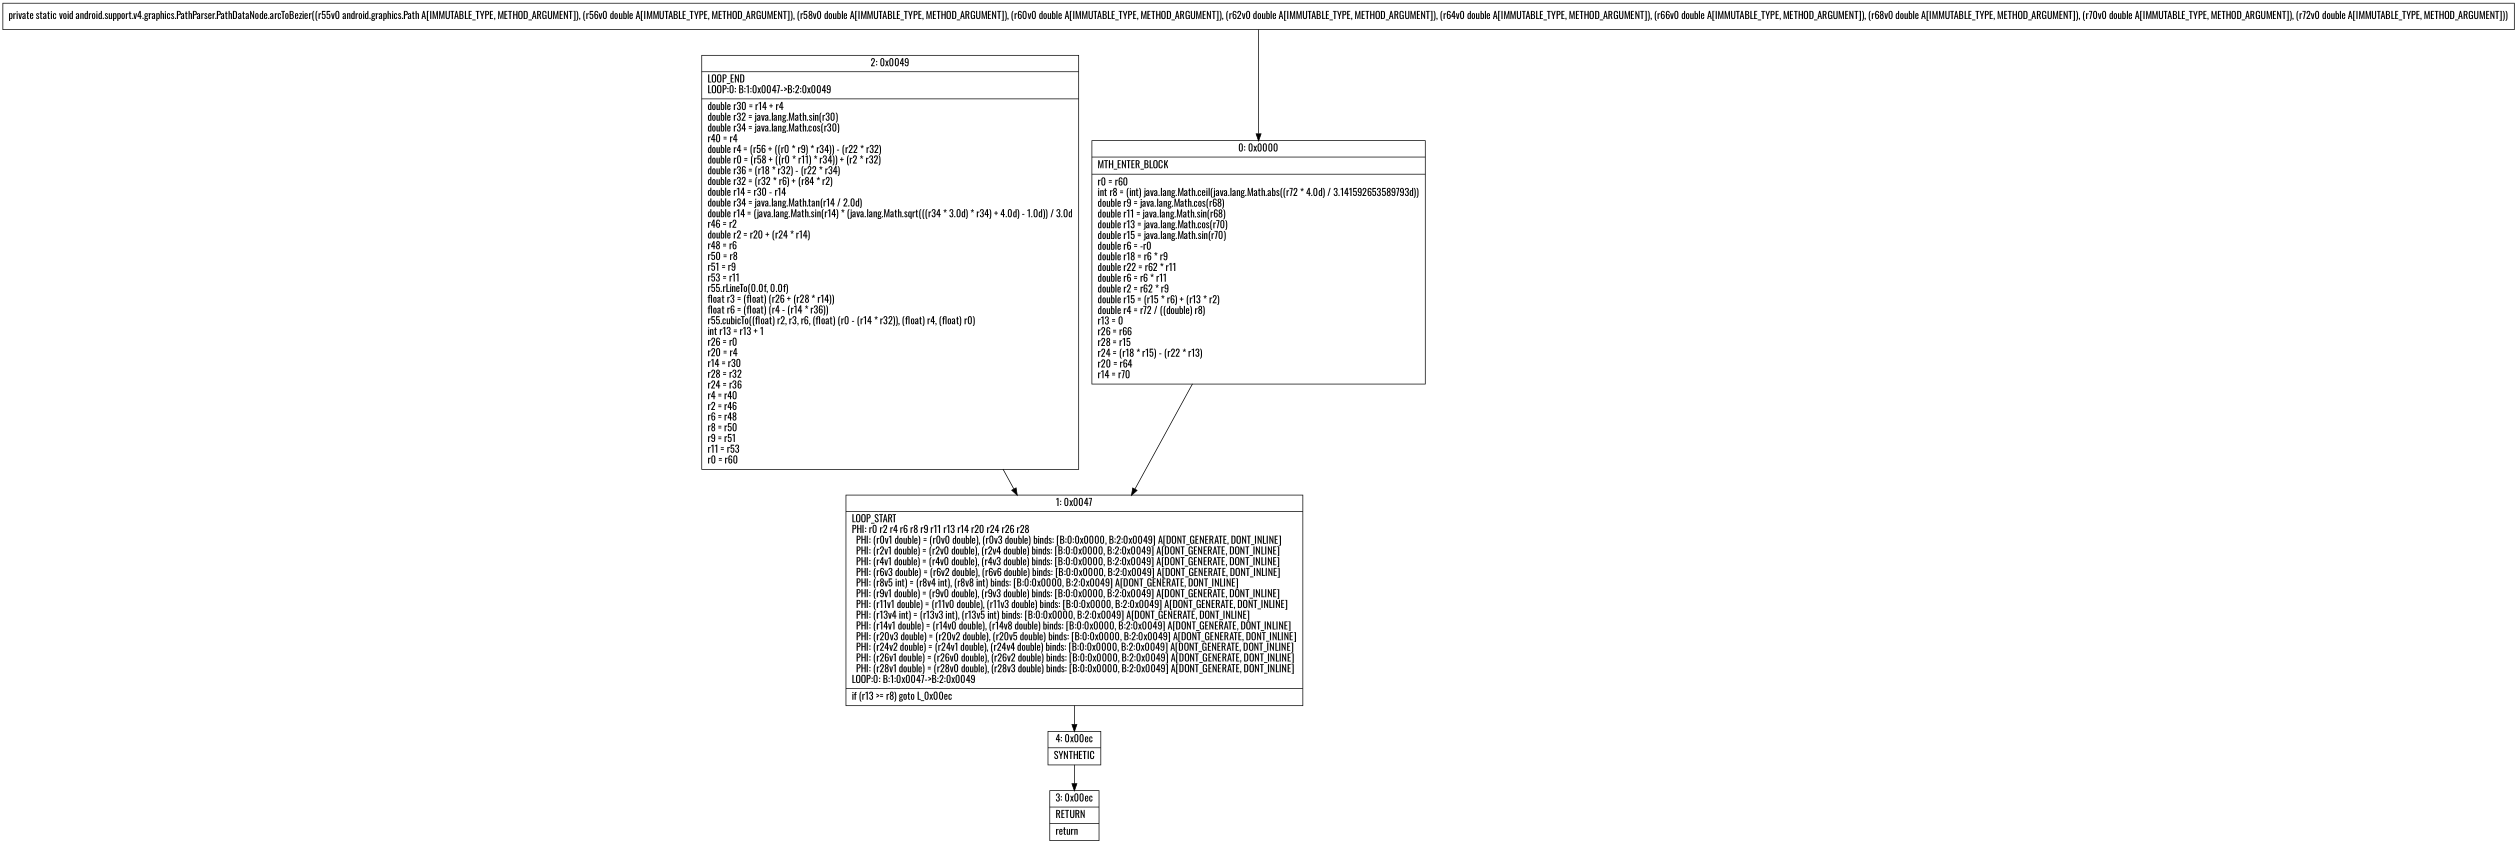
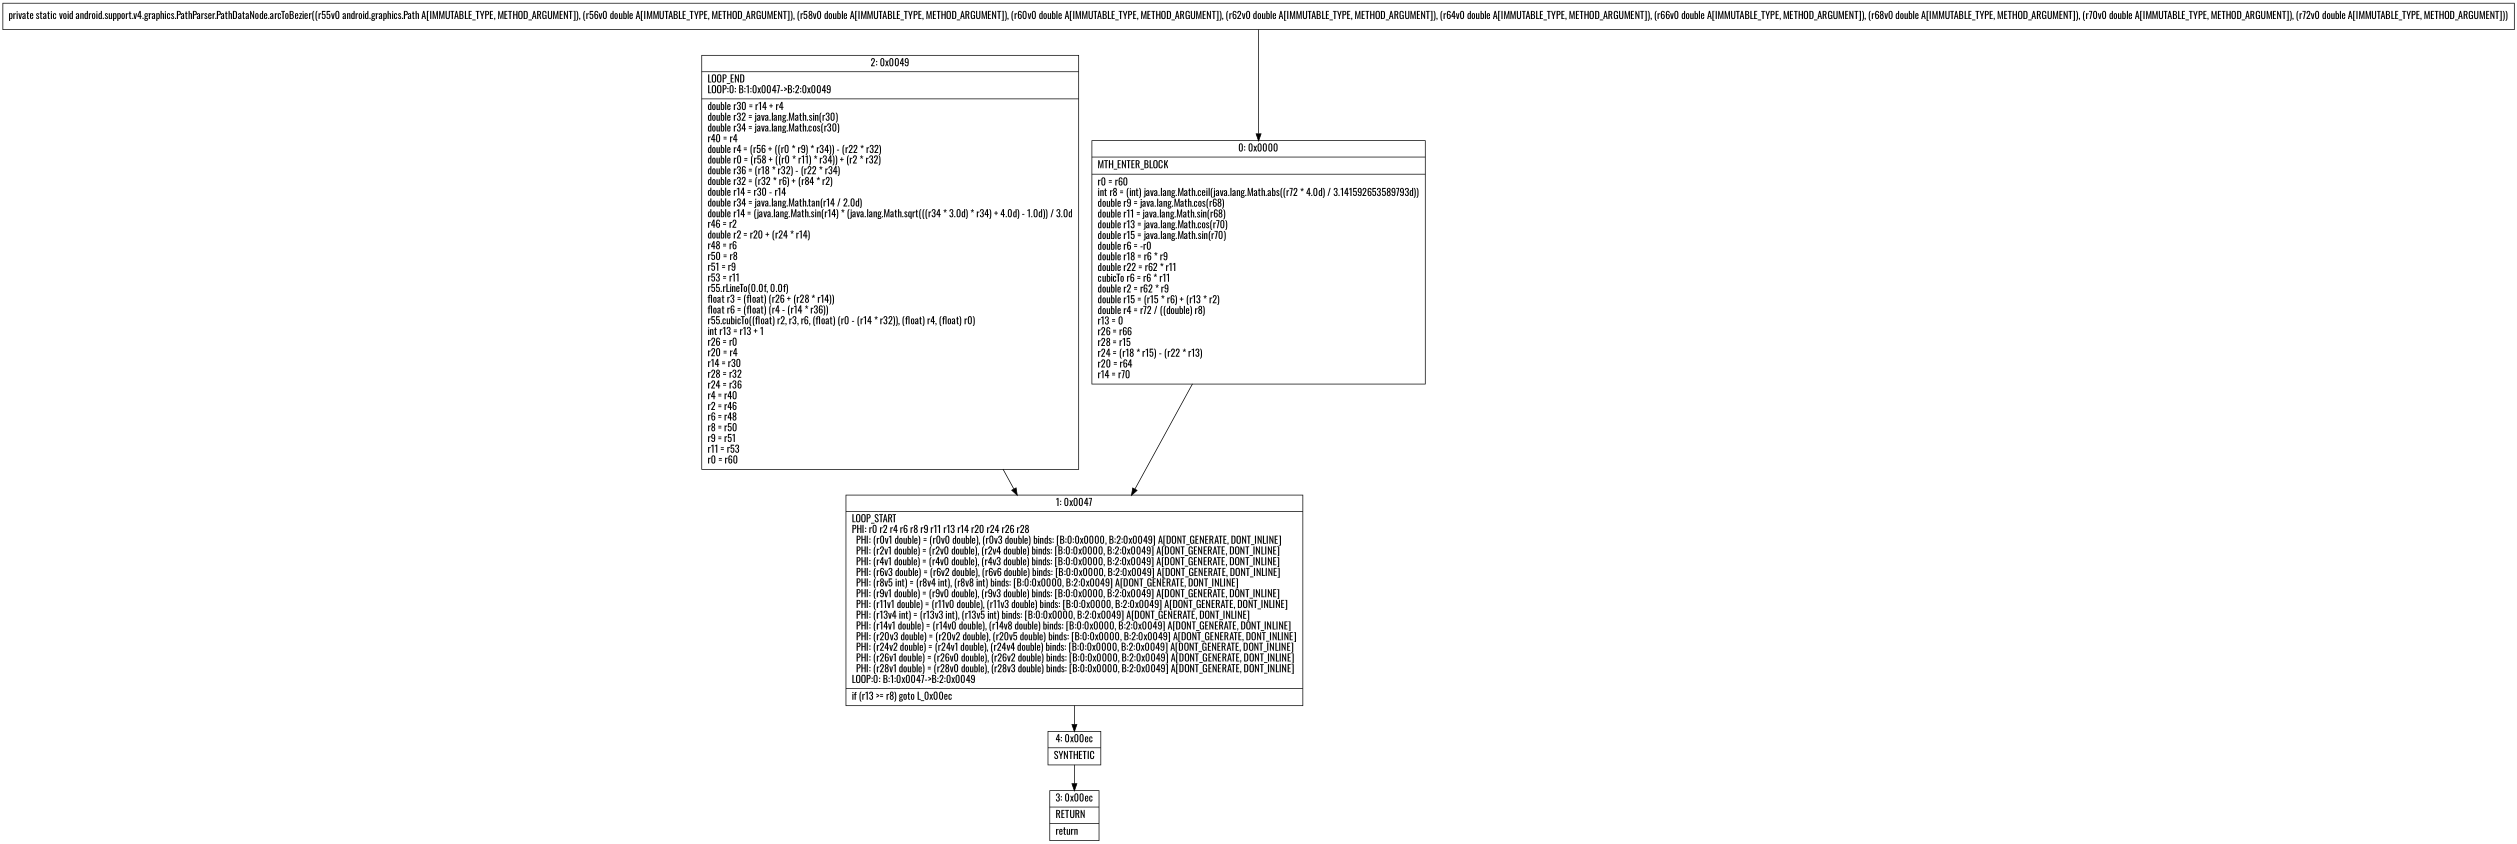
node "0: 0x0000": text "double r6 = r6 * r11" -> "cubicTo r6 = r6 * r11"
